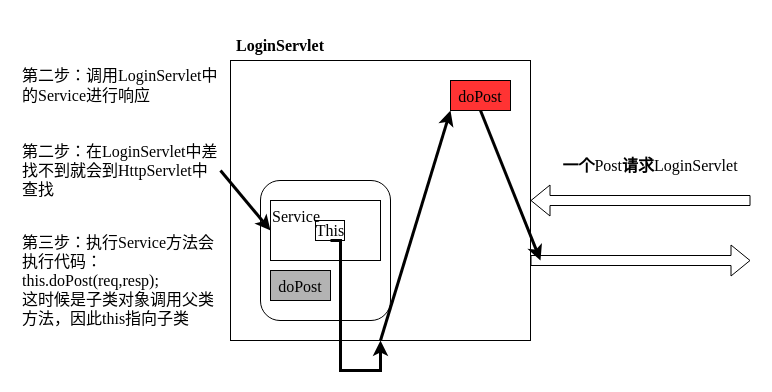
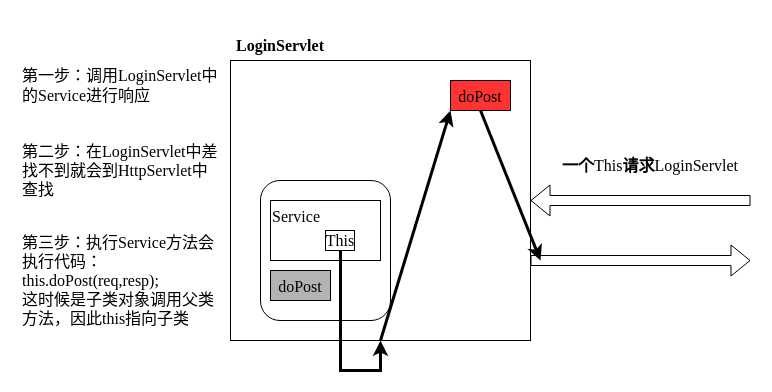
node "第二步：调用LoginServlet中的Service进行响应": label "第二步：调用LoginServlet中的Service进行响应" -> "第一步：调用LoginServlet中的Service进行响应"
node "一个Post请求LoginServlet": label "一个Post请求LoginServlet" -> "一个This请求LoginServlet"
edge "第二步：在LoginServlet中差找不到就会到HttpServlet中查找" -> "Service": removed
node "This": moved (331, 231) -> (341, 241)
